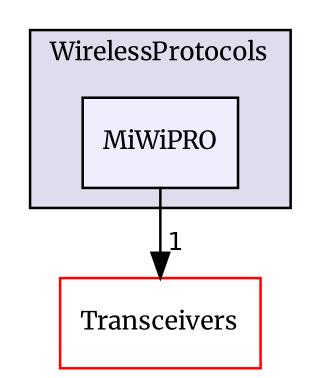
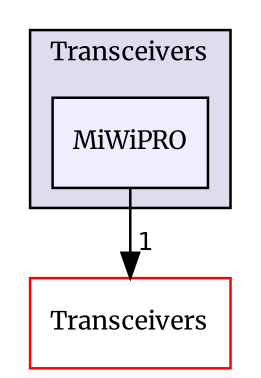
cluster "WirelessProtocols": label "WirelessProtocols" -> "Transceivers"
